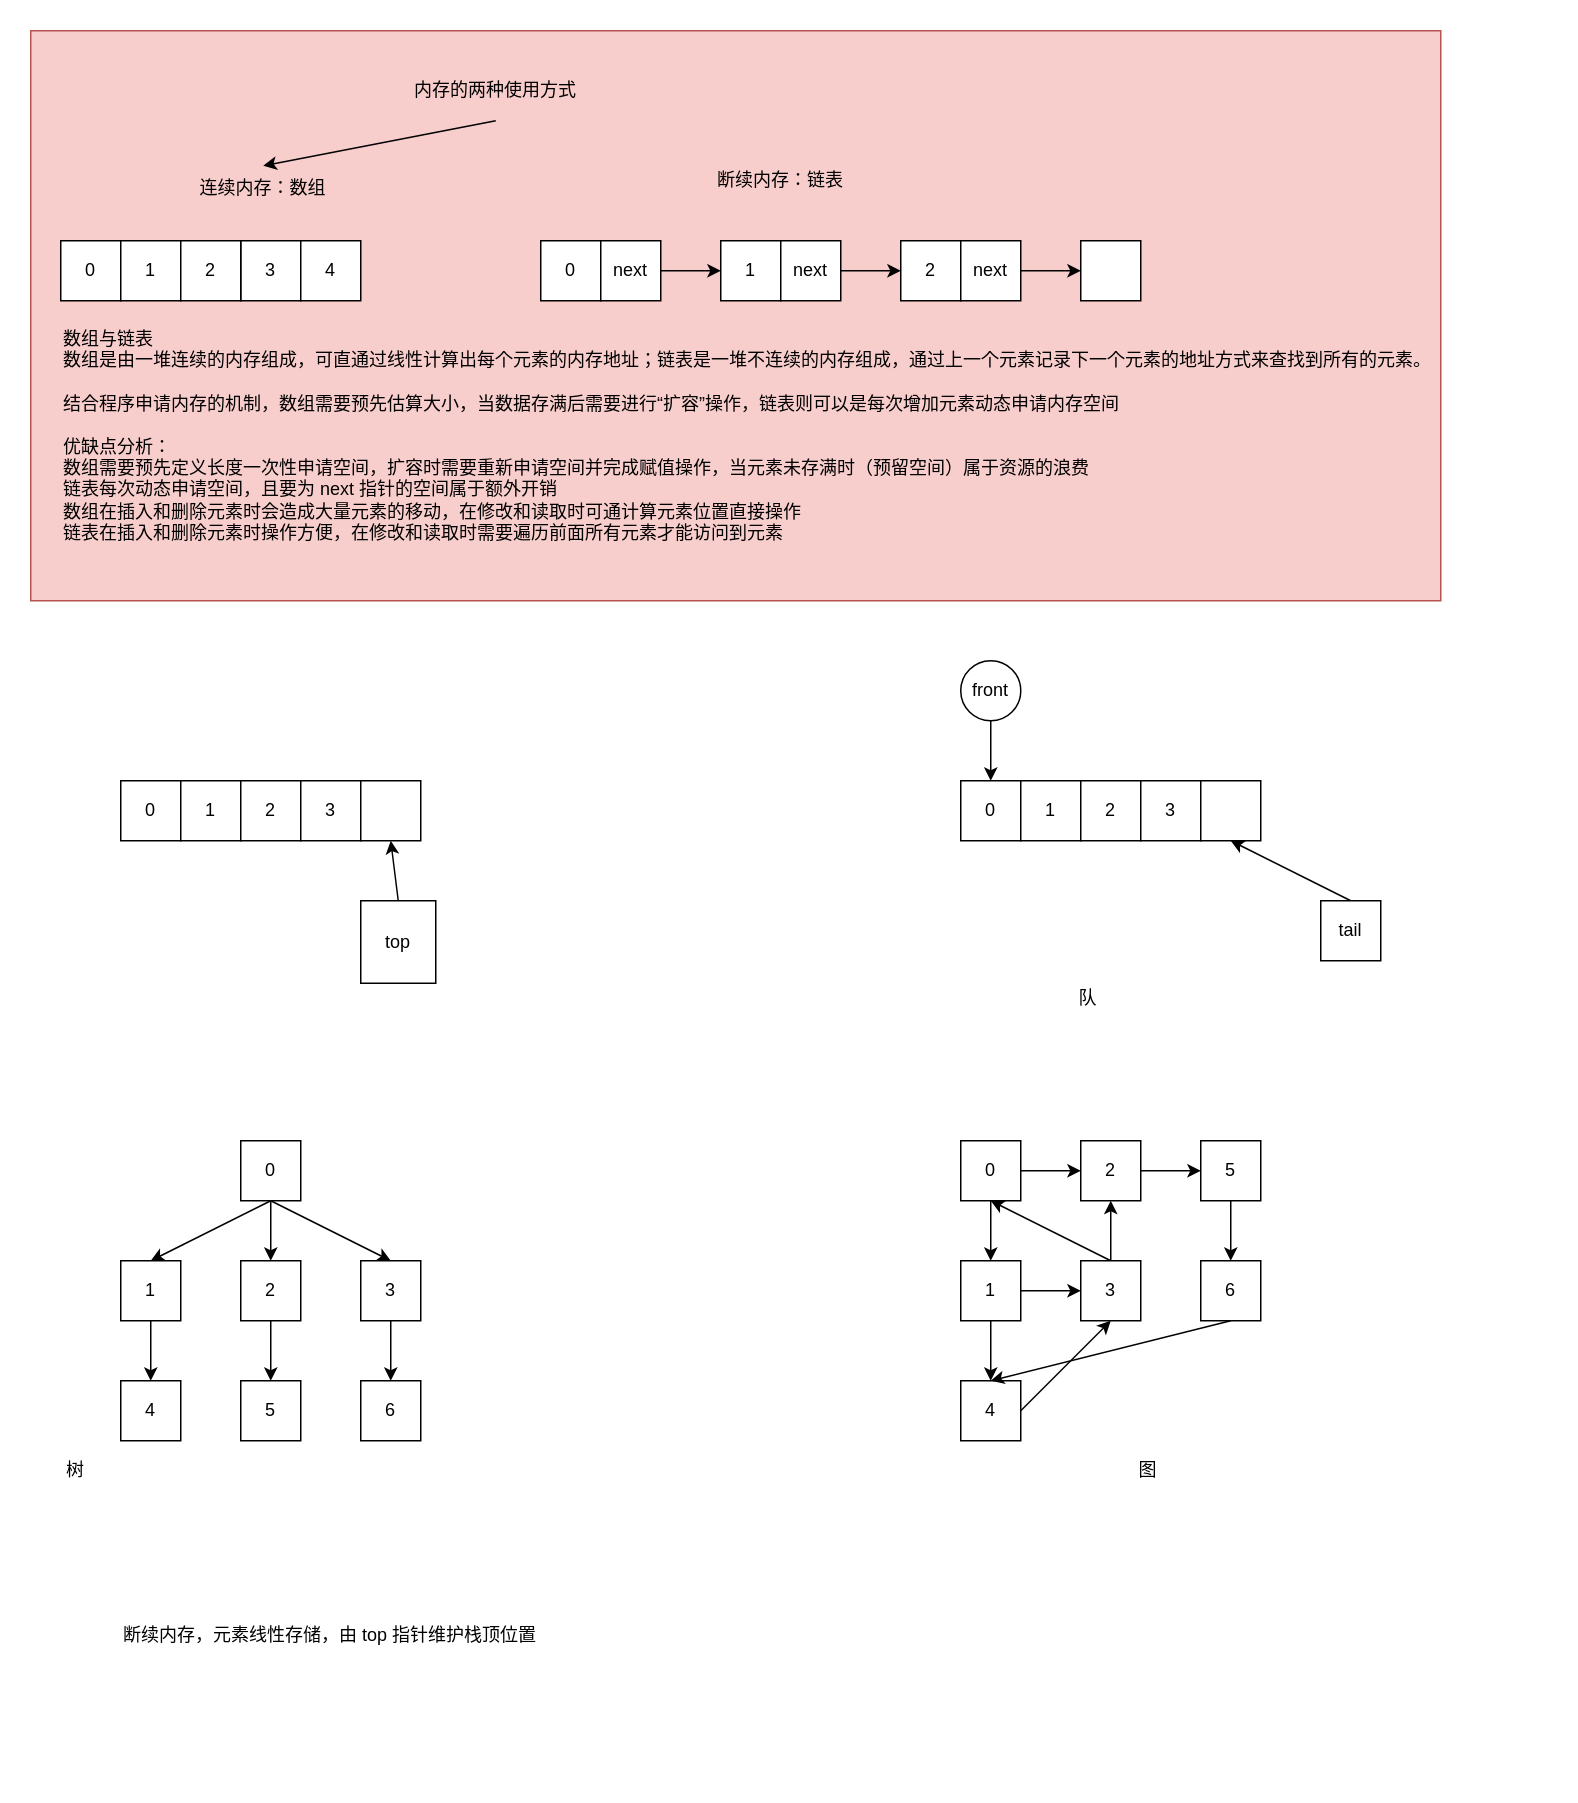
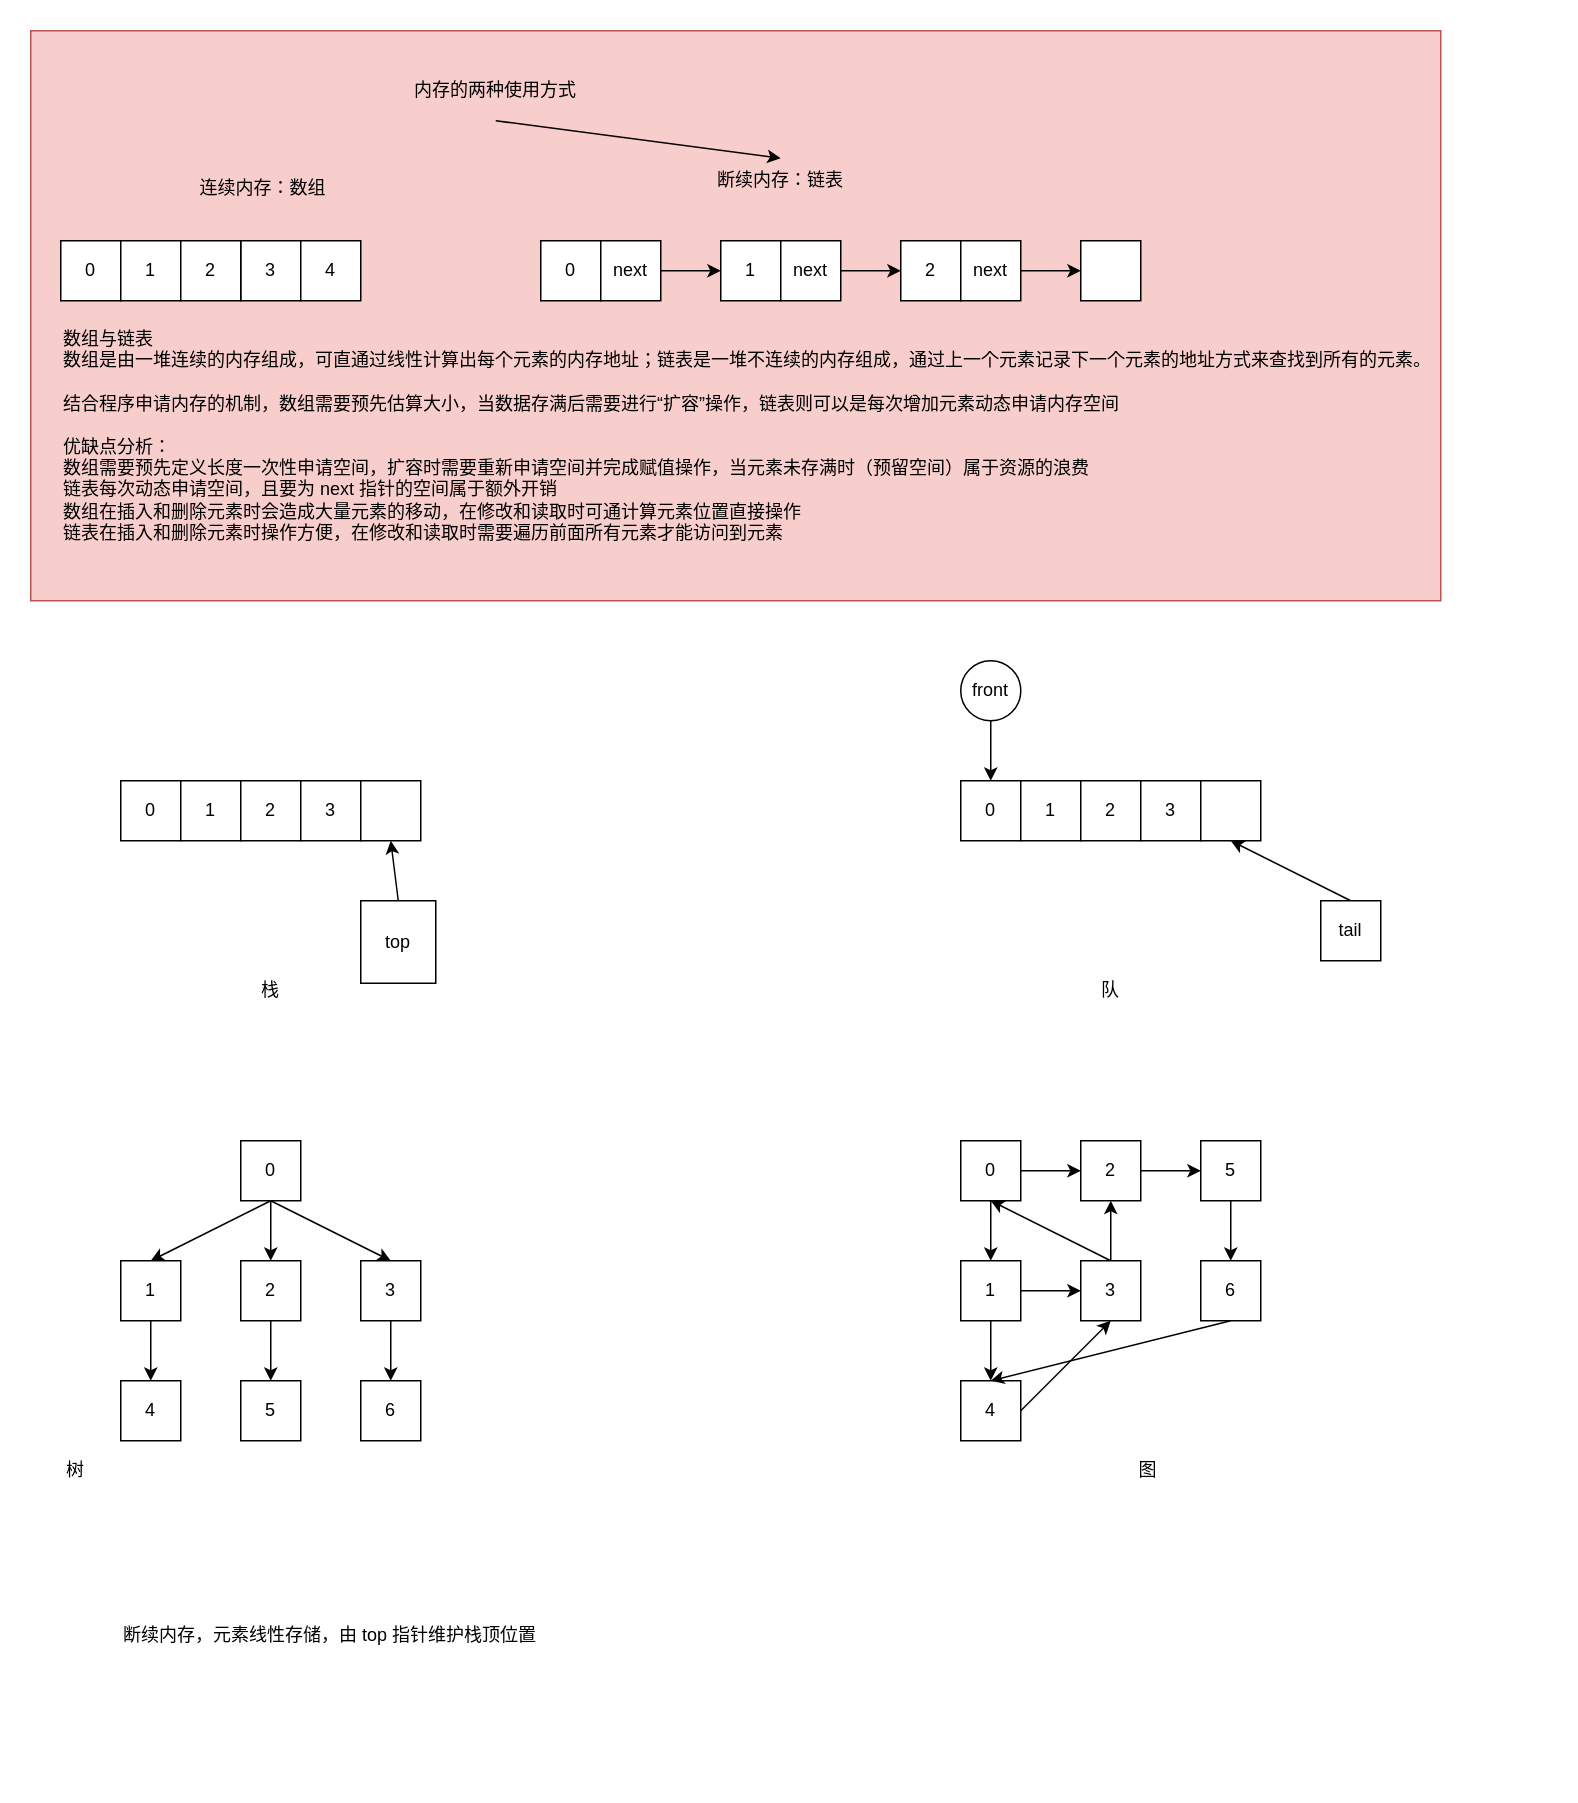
edge "内存的两种使用方式" -> "断续内存：链表": added
edge "内存的两种使用方式" -> "连续内存：数组": removed
node "栈": added
node "队": moved (1088, 998) -> (1111, 991)
